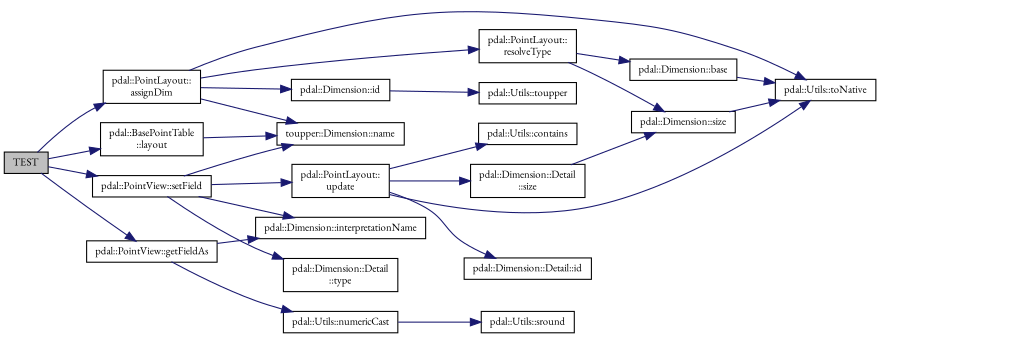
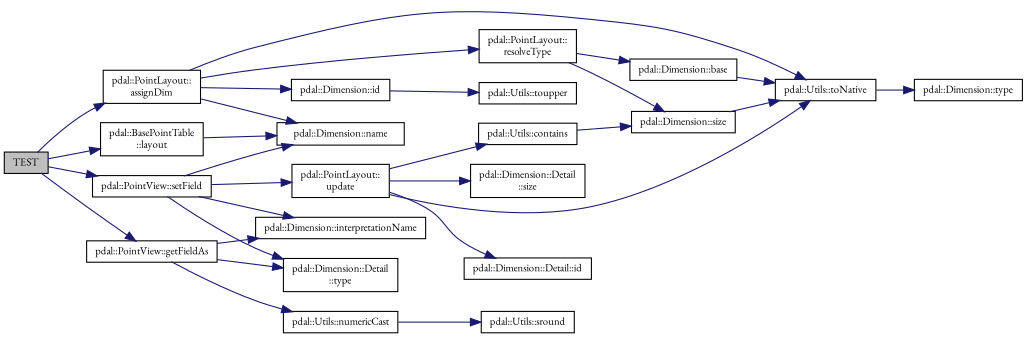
node "pdal::Dimension::type": added
node "toupper::Dimension::name": label "toupper::Dimension::name" -> "pdal::Dimension::name"
edge "pdal::Dimension::Detail ::size" -> "pdal::Dimension::size": now "pdal::Utils::contains" -> "pdal::Dimension::size"
edge "pdal::PointView::getFieldAs" -> "pdal::Dimension::Detail ::type": added
